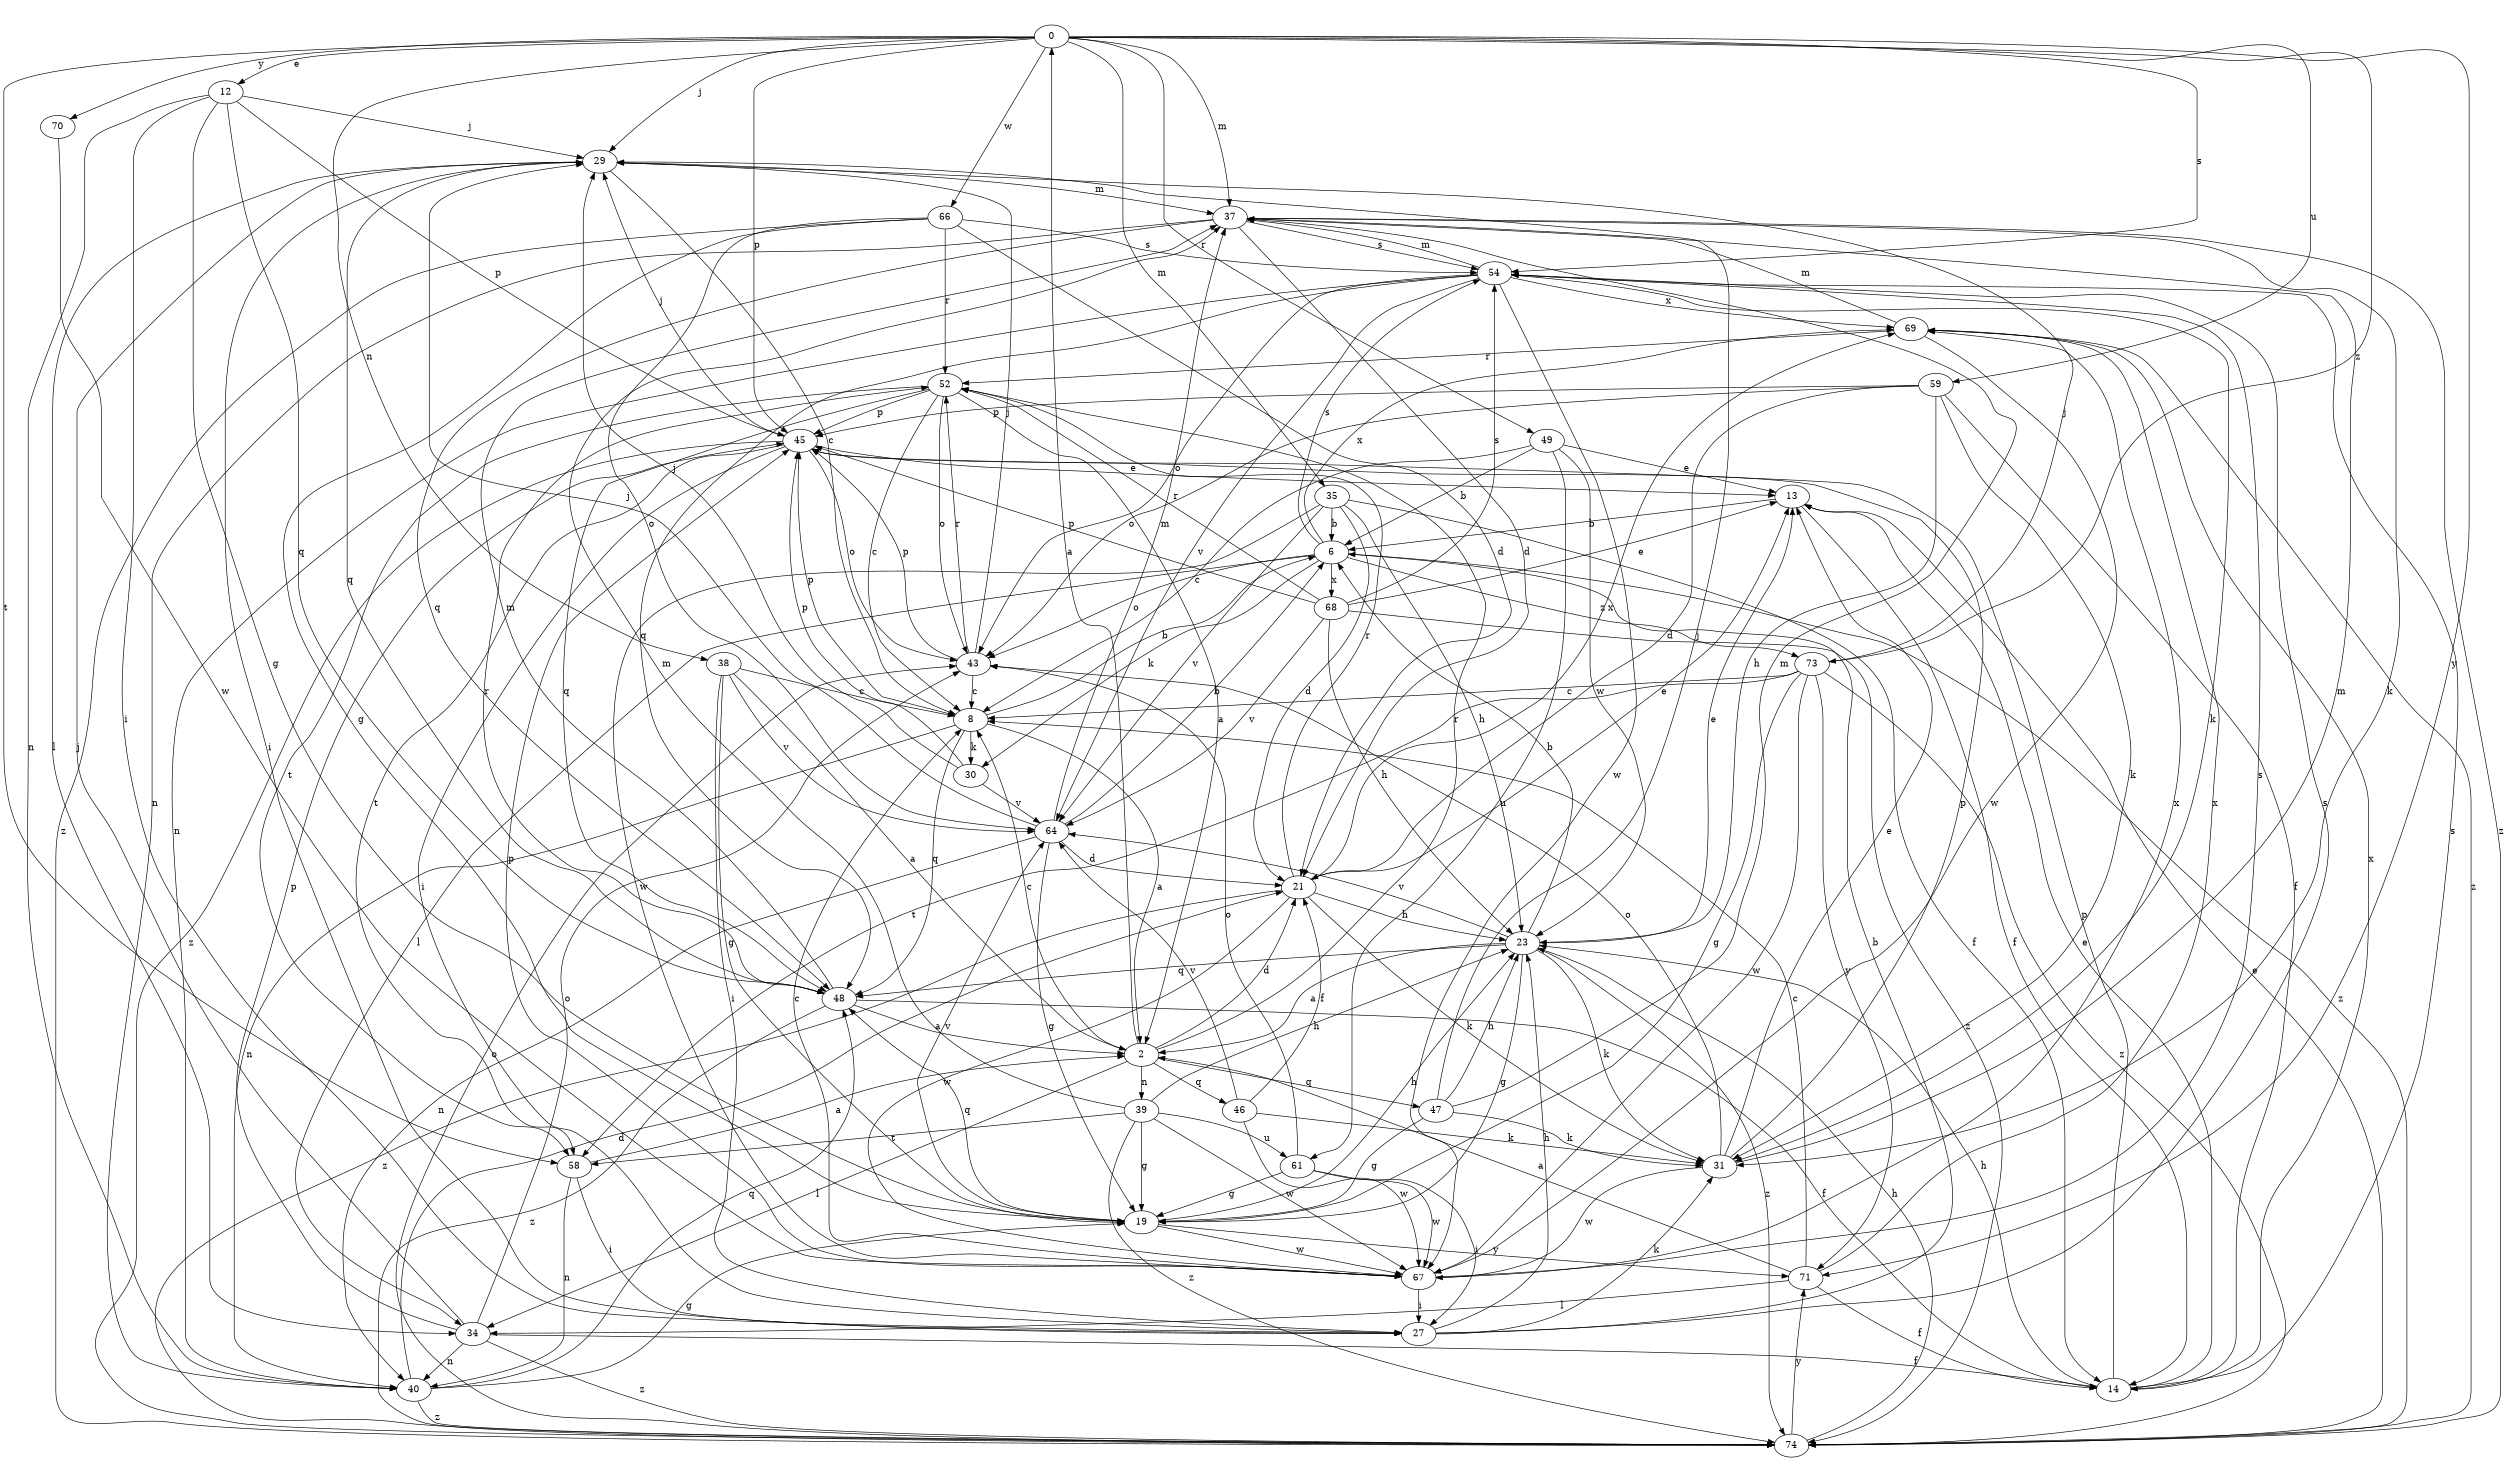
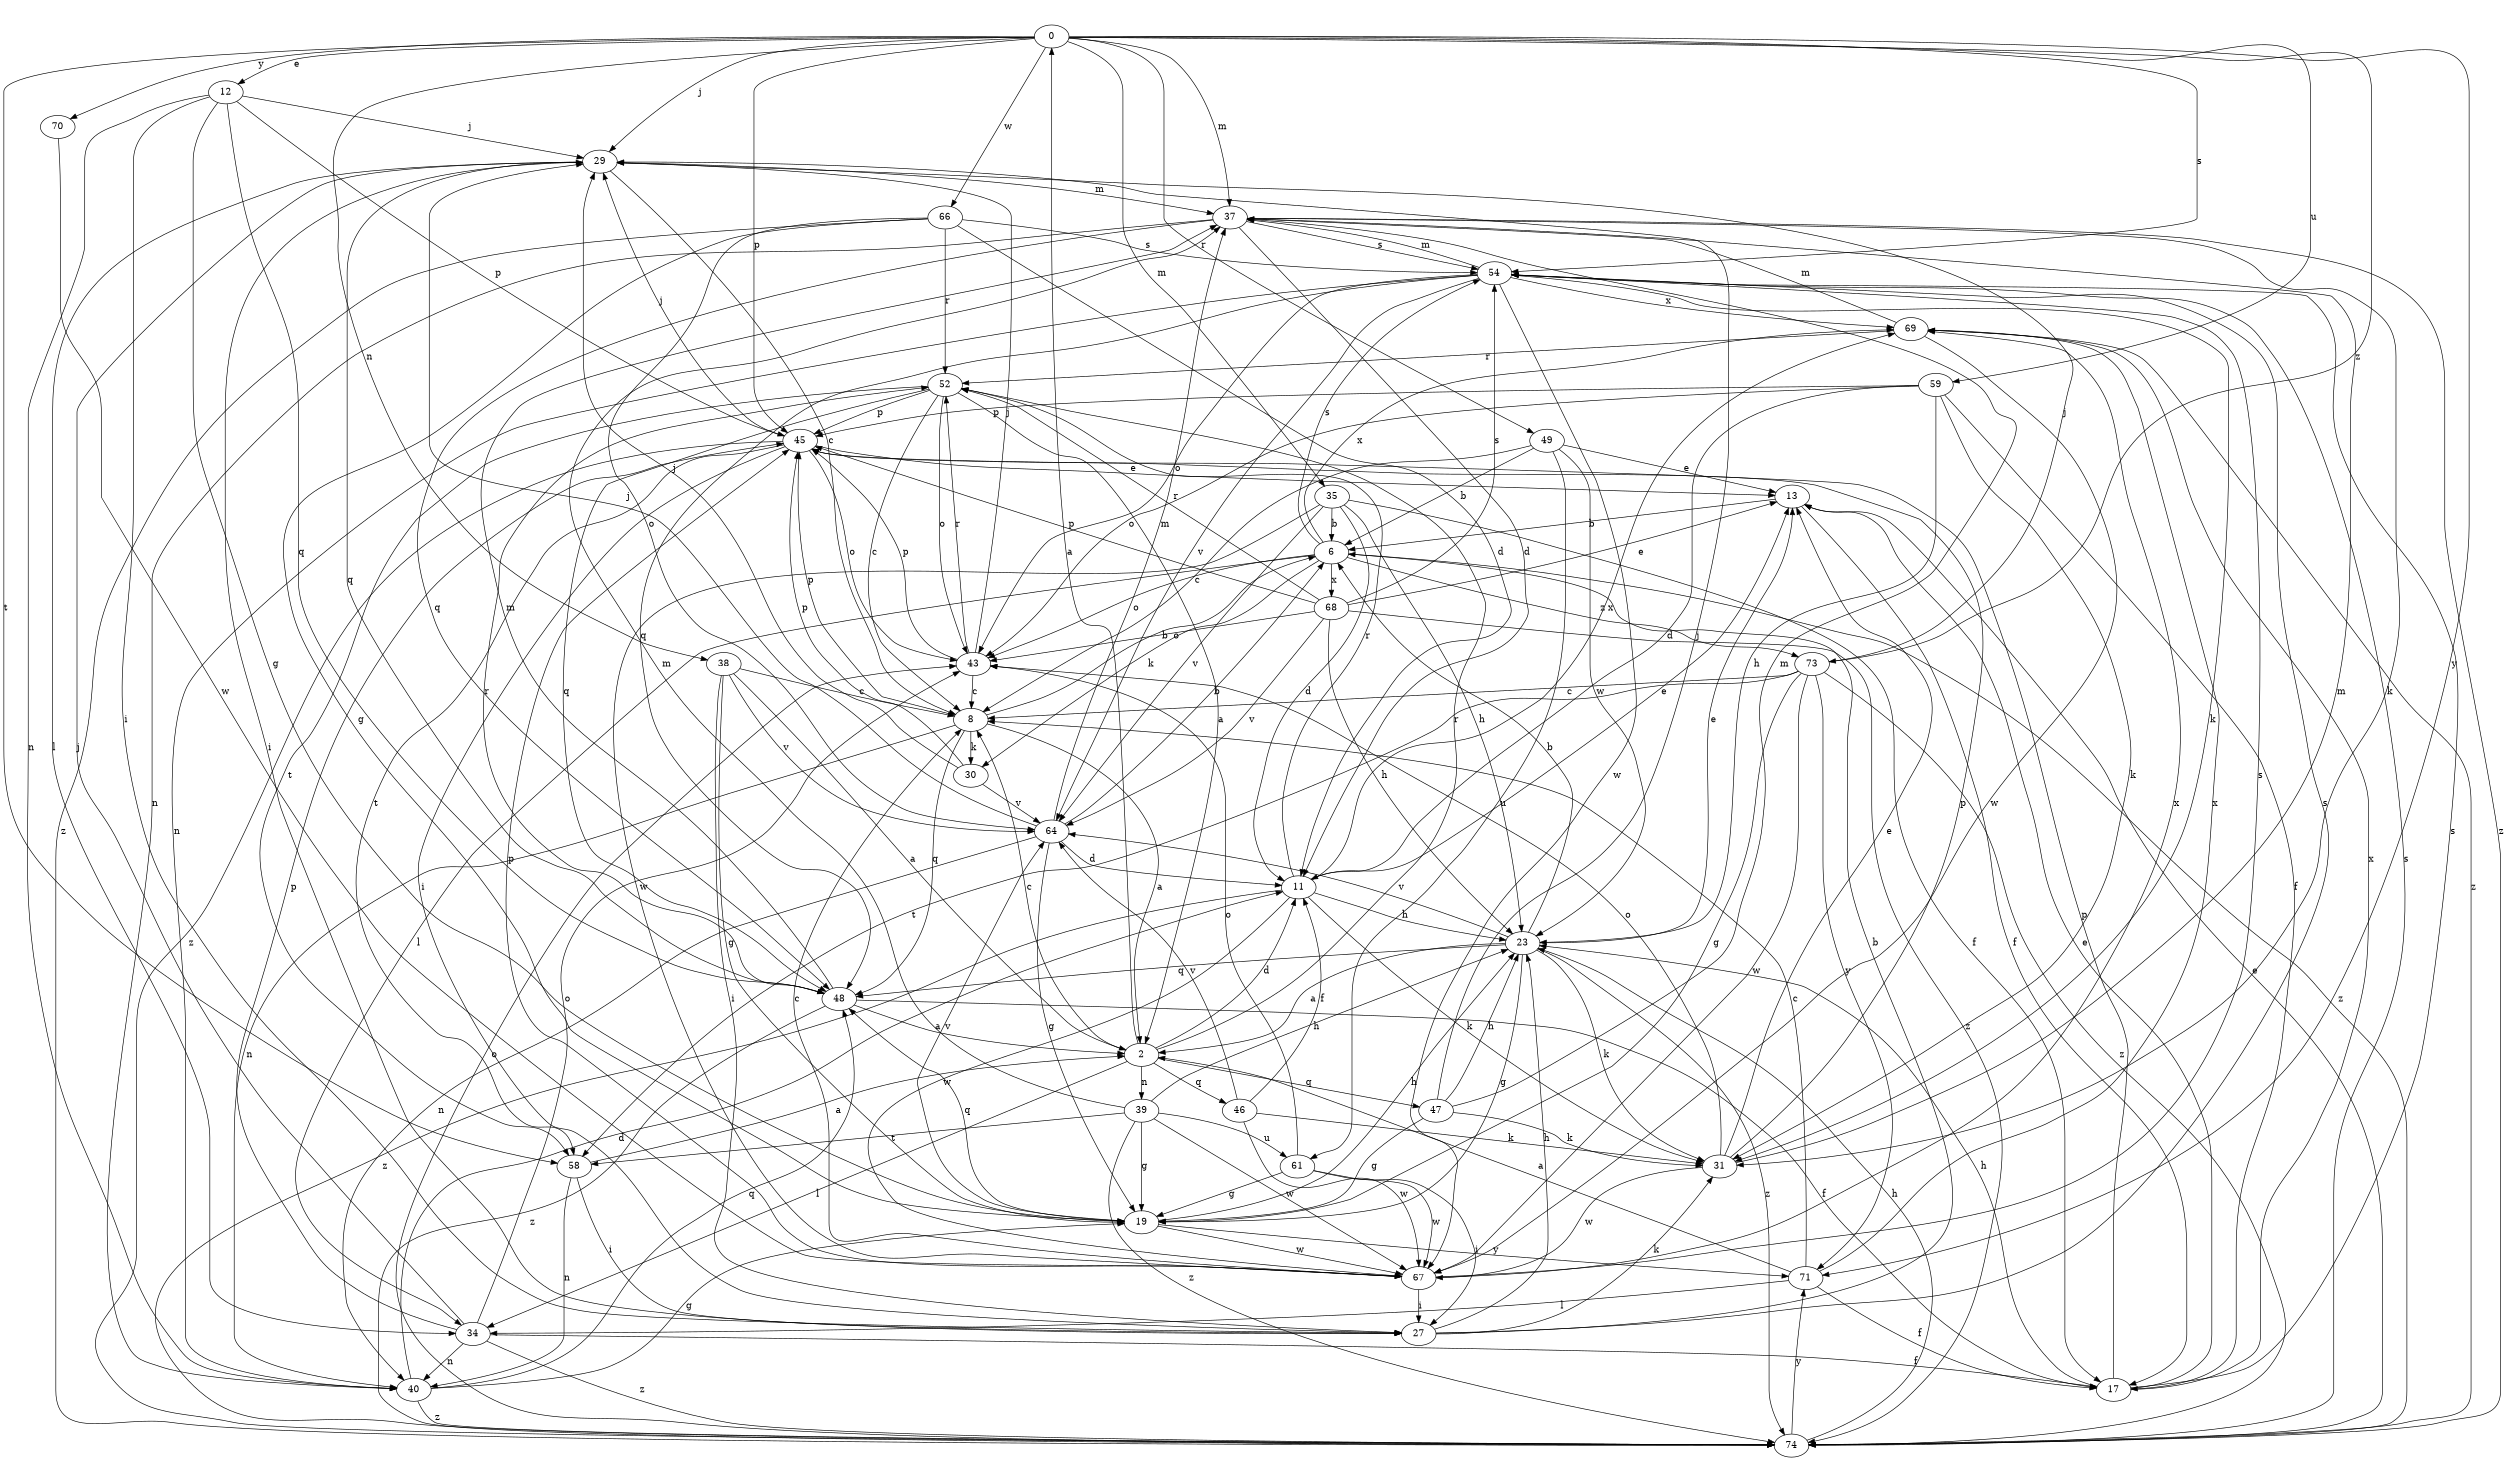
edge "68" -> "43": added, label "o"
edge "74" -> "54": added, label "s"
node "21": label "21" -> "11"
node "14": label "14" -> "17"
